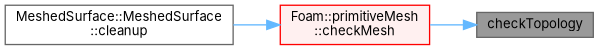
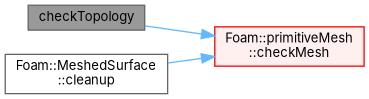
node "MeshedSurface::MeshedSurface ::cleanup": label "MeshedSurface::MeshedSurface ::cleanup" -> "Foam::MeshedSurface ::cleanup"
edge "Foam::primitiveMesh ::checkMesh" -> "checkTopology": reversed
